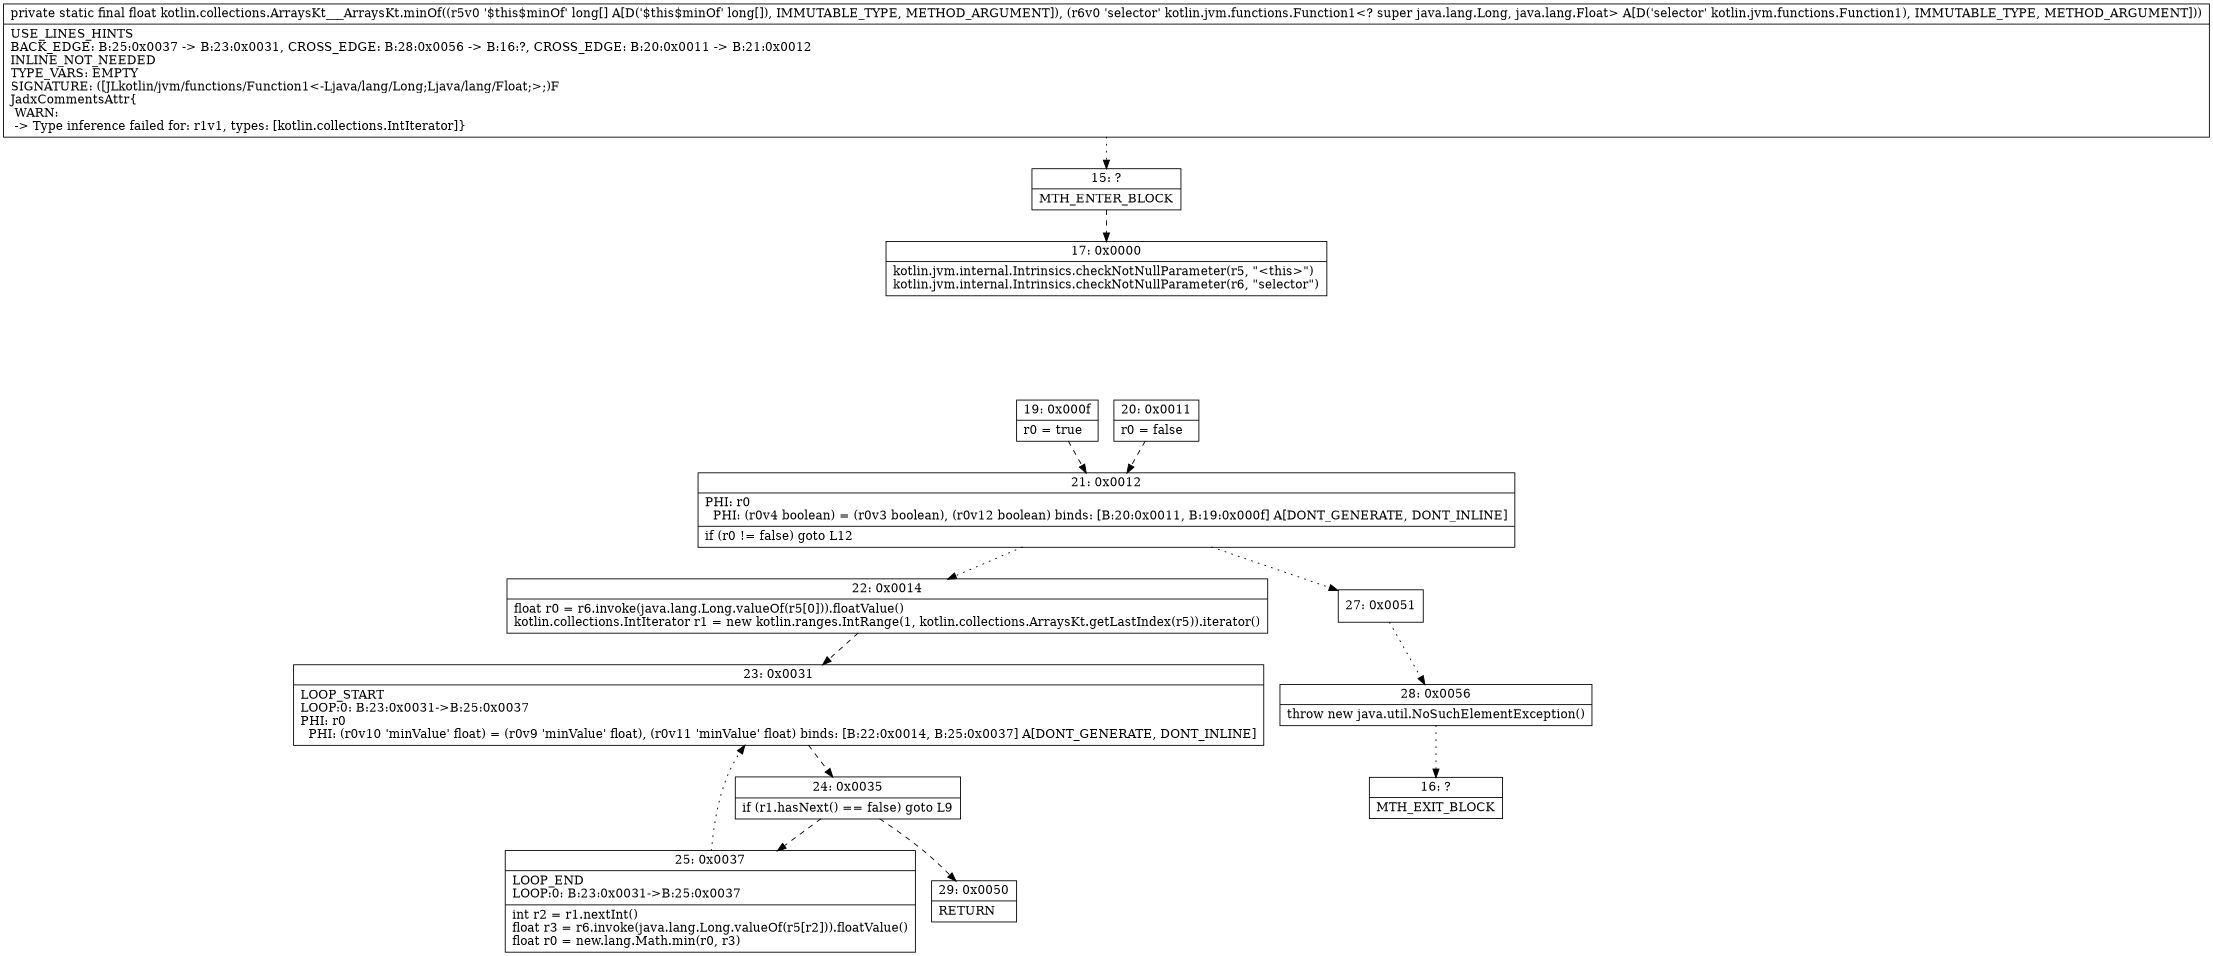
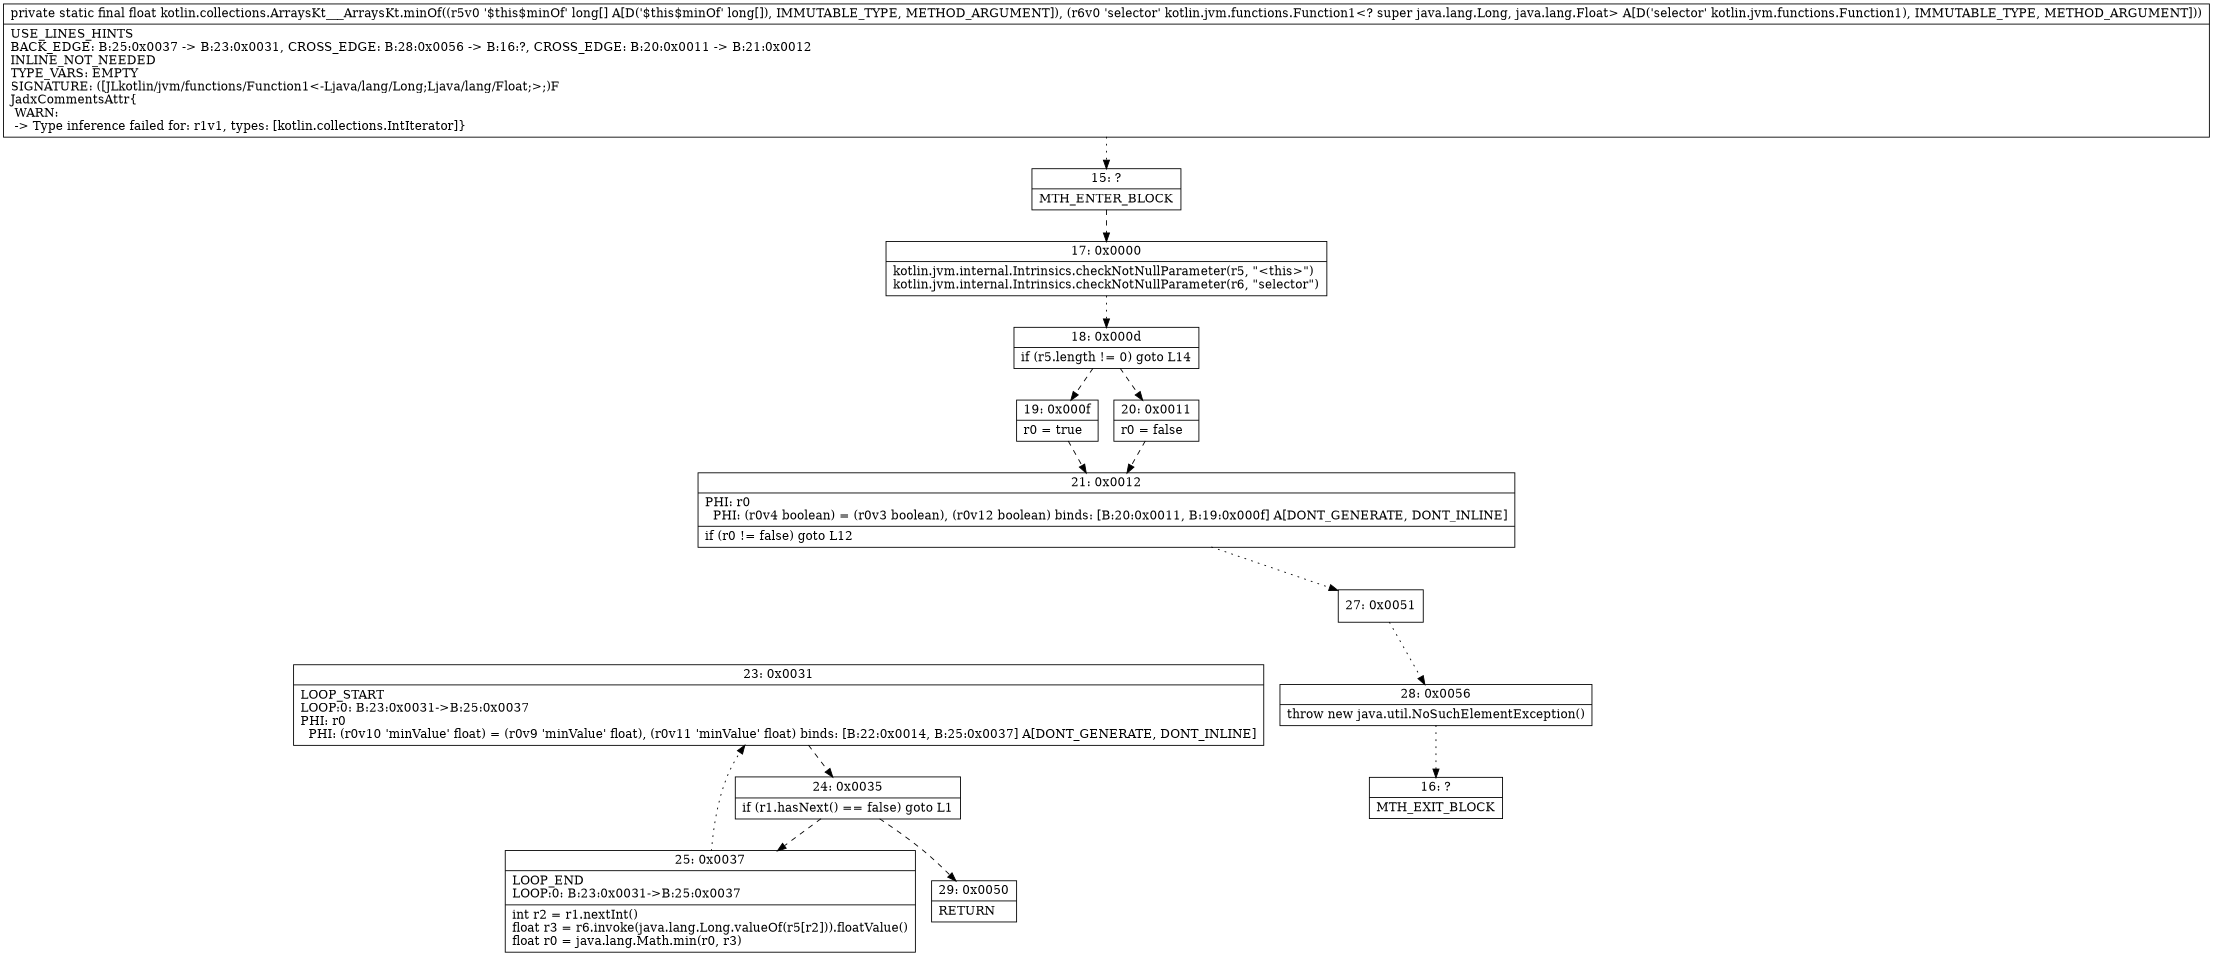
node "18: 0x000d": added
node "22: 0x0014": removed
node "24: 0x0035": text "if (r1.hasNext() == false) goto L9" -> "if (r1.hasNext() == false) goto L1"
node "25: 0x0037": text "float r0 = new.lang.Math.min(r0, r3)" -> "float r0 = java.lang.Math.min(r0, r3)"
